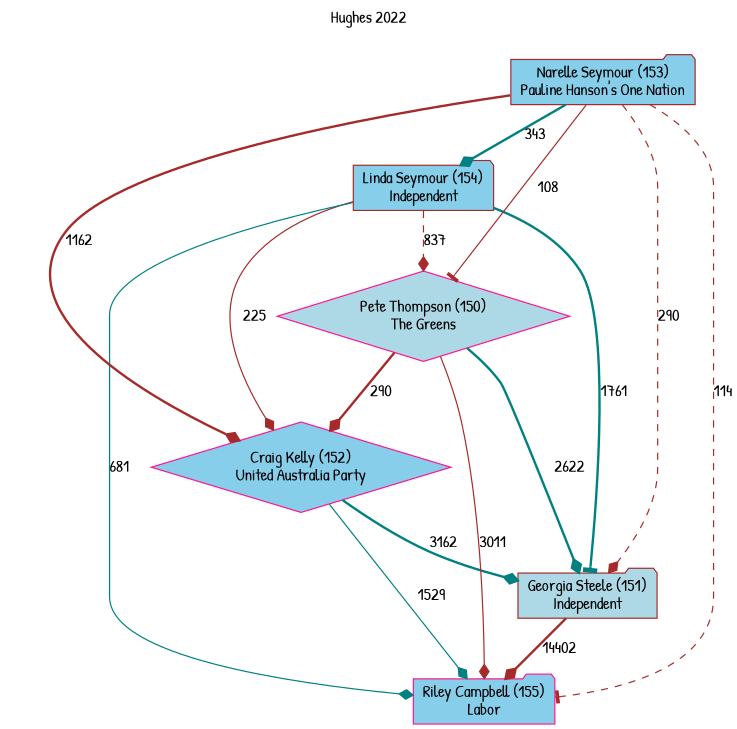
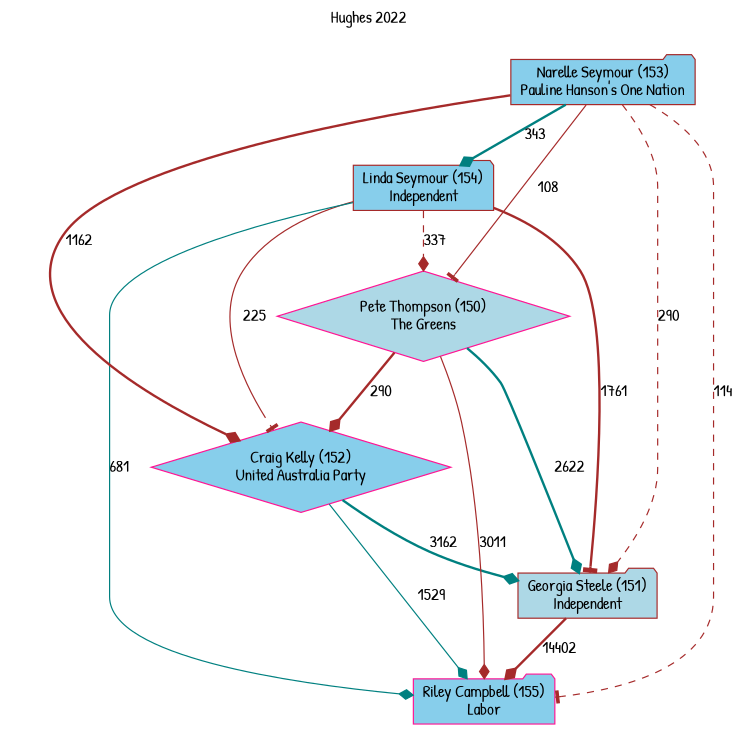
edge "Linda Seymour (154) Independent" -> "Pete Thompson (150) The Greens": label "837" -> "337"
edge "Linda Seymour (154) Independent" -> "Craig Kelly (152) United Australia Party": arrowhead diamond -> tee
edge "Linda Seymour (154) Independent" -> "Georgia Steele (151) Independent": color teal -> brown
